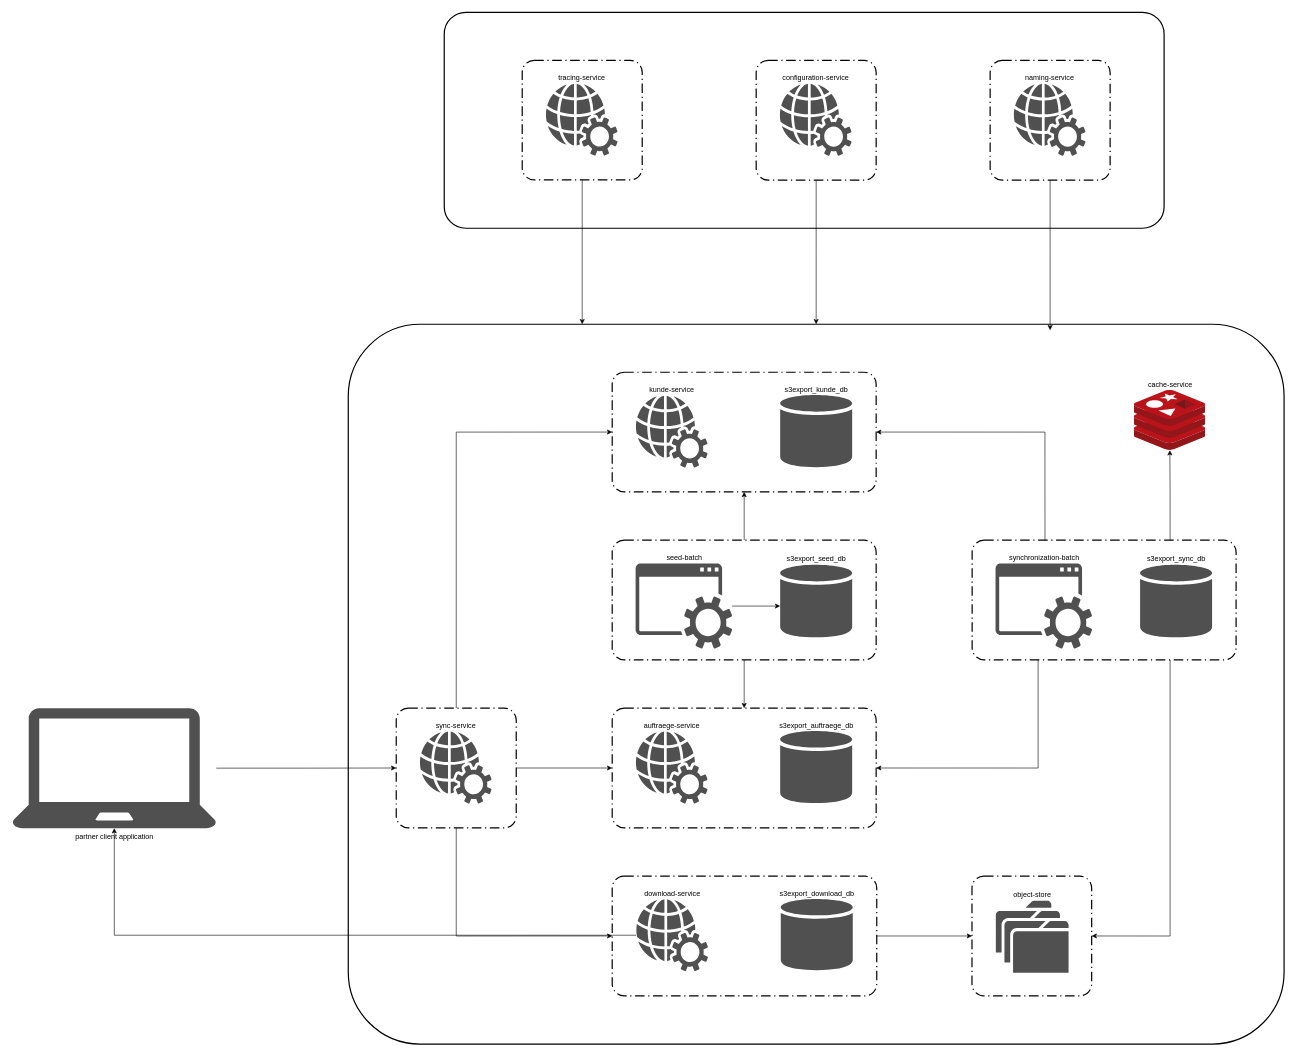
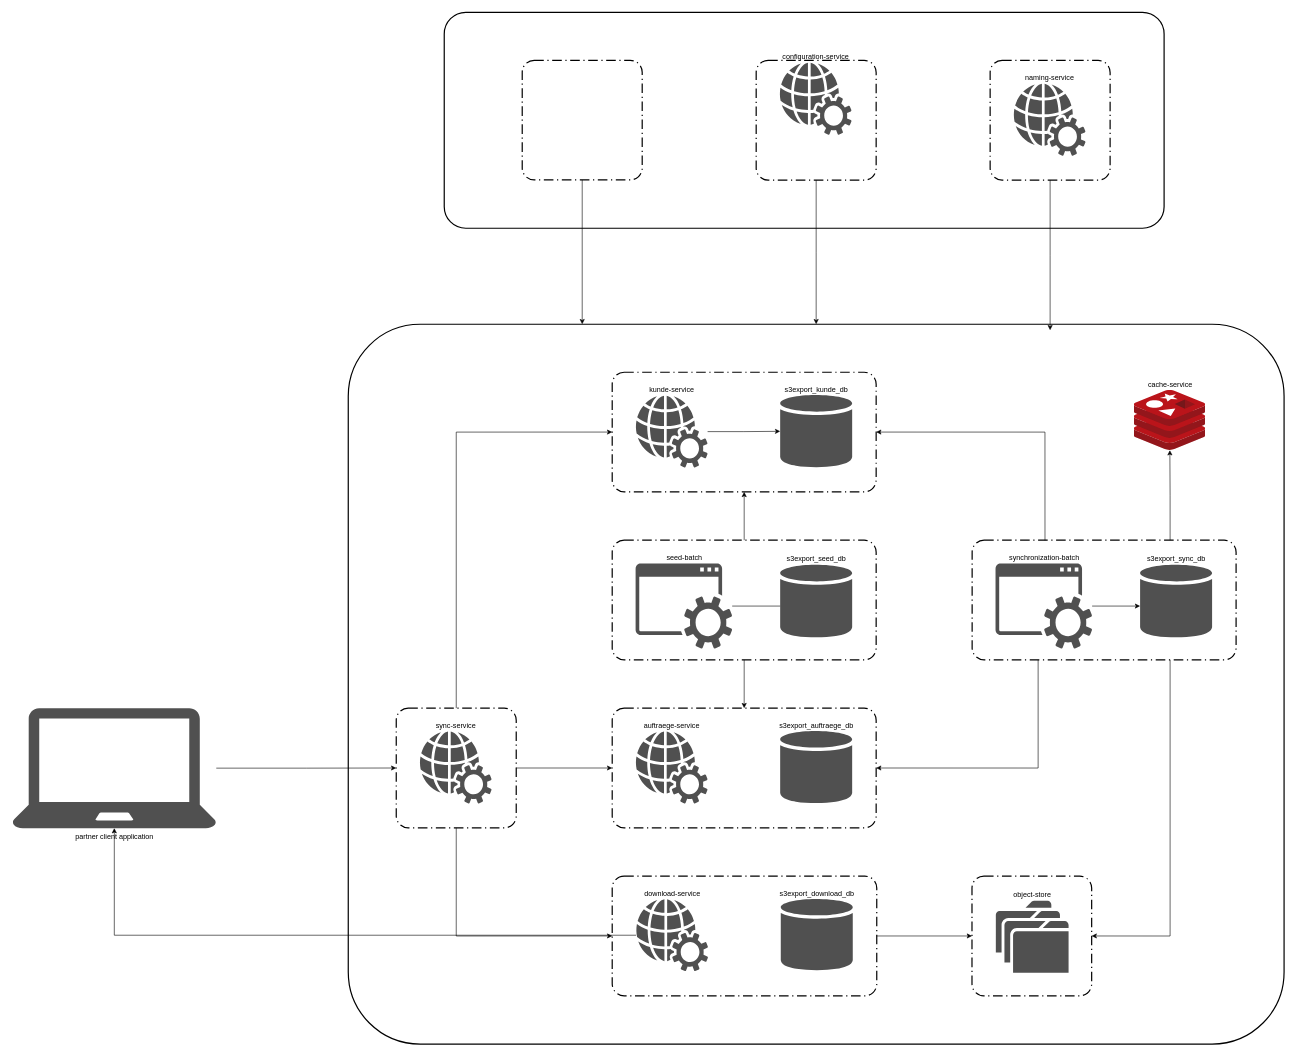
node "tracing-service": removed
node "configuration-service": moved (816, 120) -> (816, 99)
edge "kunde-service" -> "s3export_kunde_db": added
edge "seed-batch" -> "s3export_seed_db": arrowhead classic -> none
edge "synchronization-batch" -> "s3export_sync_db": added
